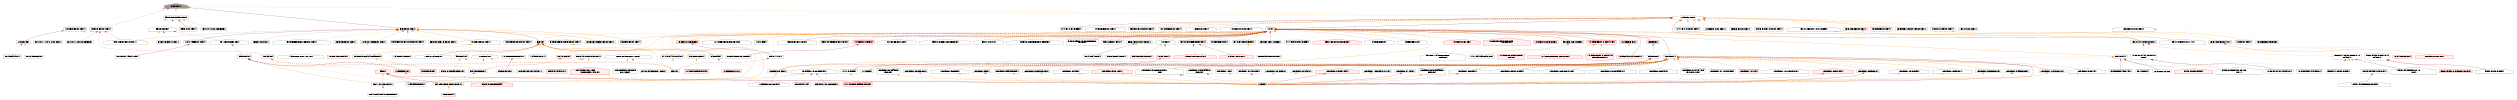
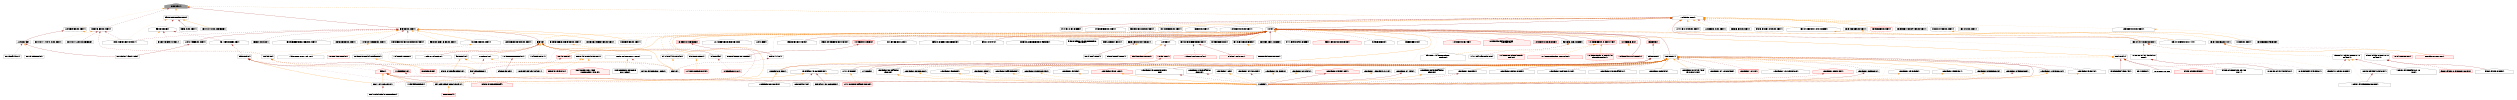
edge "SoundSubmixGraphNode.h" -> "AudioDevice.h": added
